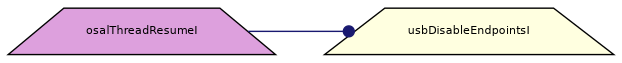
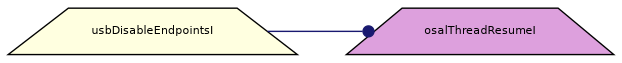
edge "osalThreadResumeI" -> "usbDisableEndpointsI": reversed
